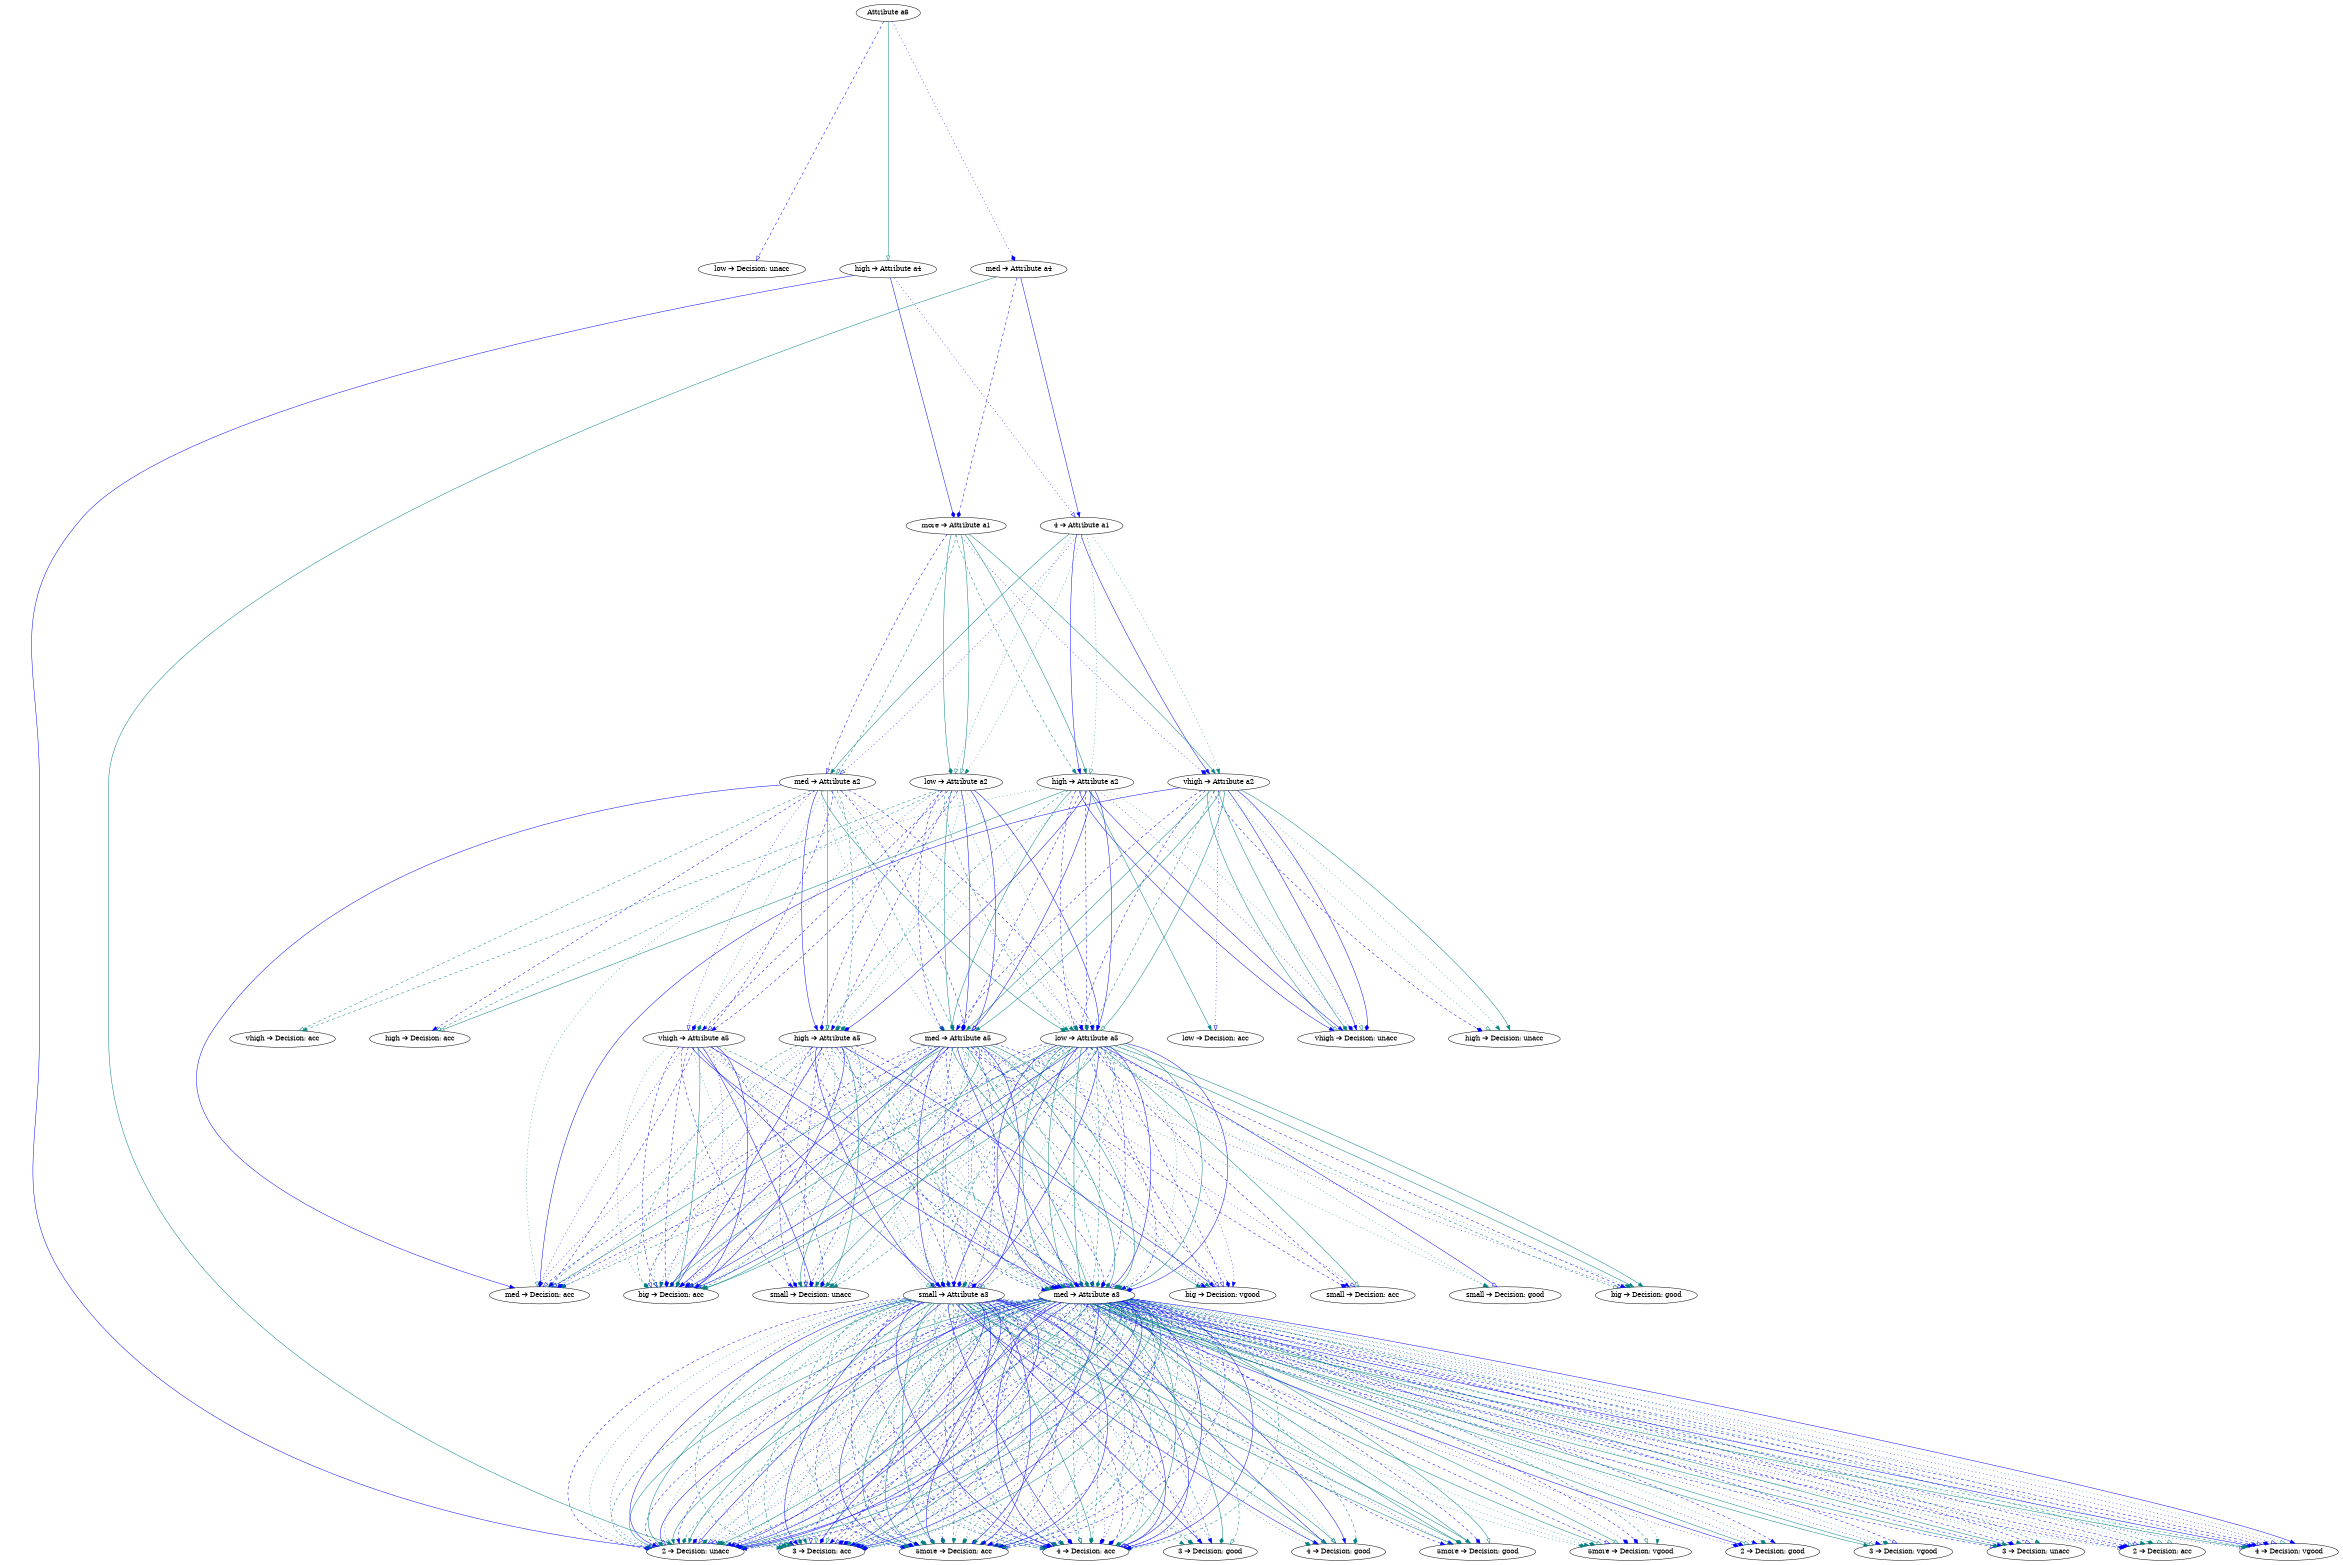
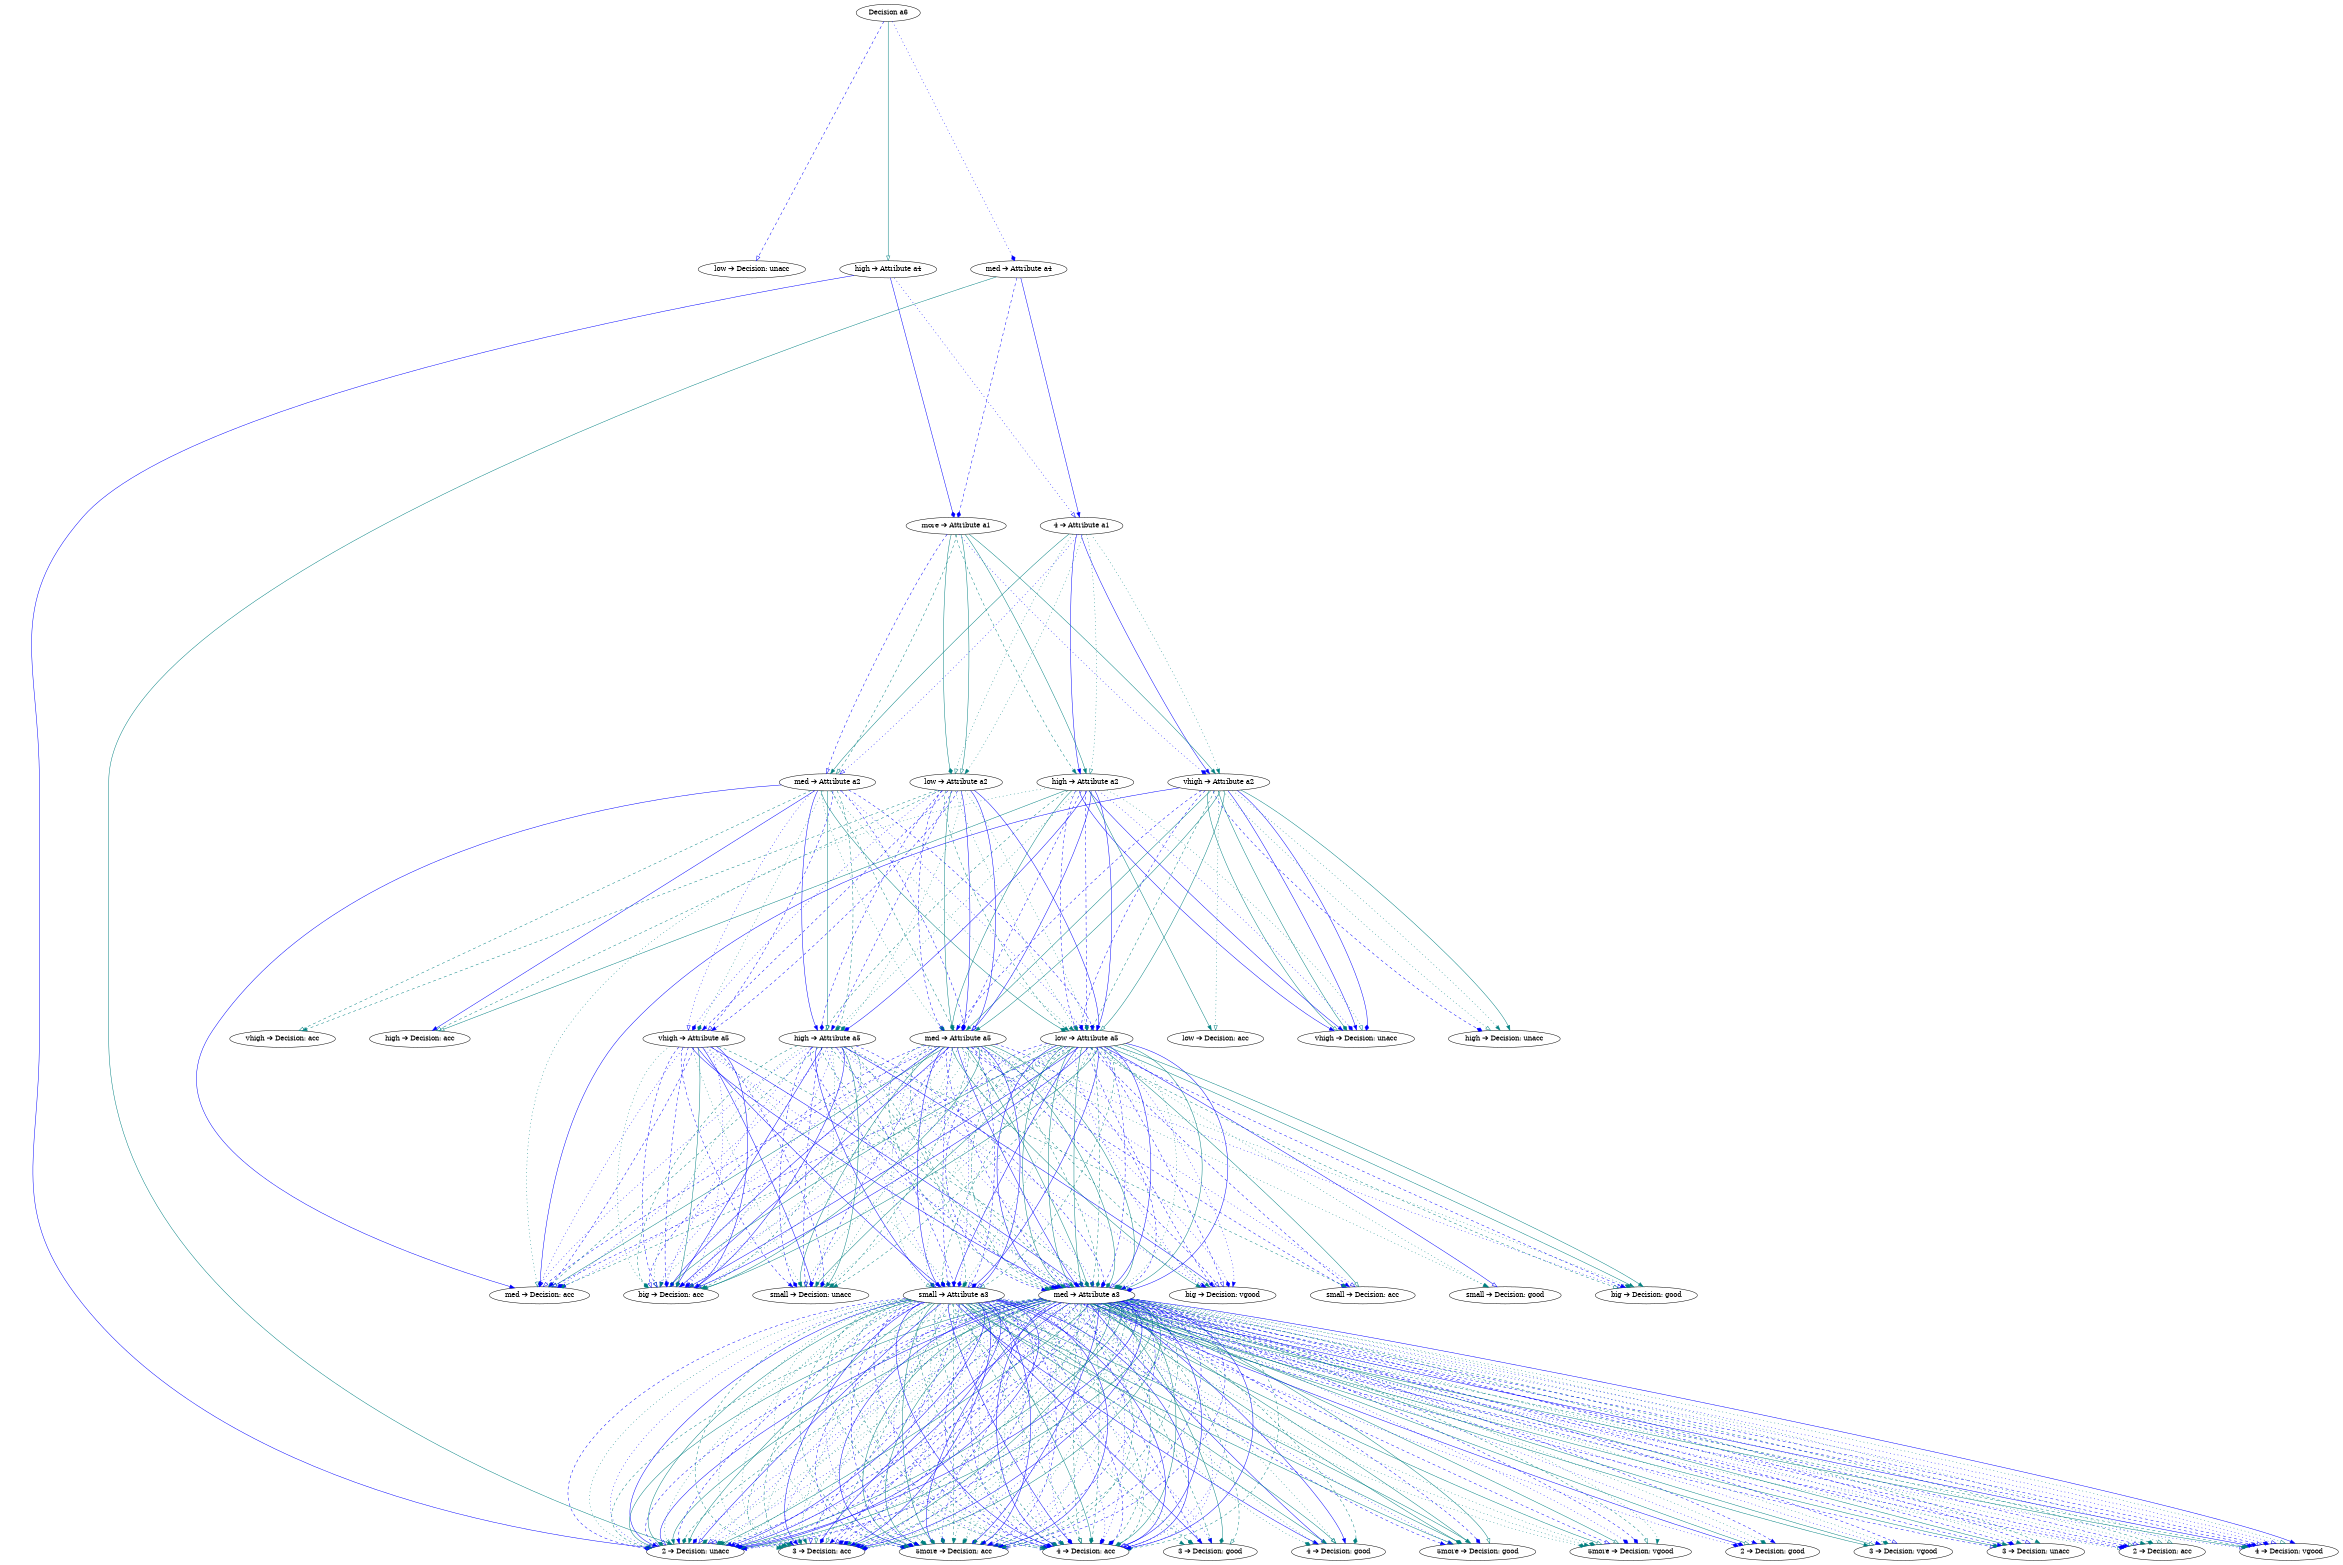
node "Attribute a6": label "Attribute a6" -> "Decision a6"
edge "vhigh ➔ Attribute a2" -> "low ➔ Decision: acc": color blue -> teal
edge "med ➔ Attribute a2" -> "high ➔ Decision: acc": style dashed -> solid
edge "high ➔ Attribute a5" -> "small ➔ Decision: acc": added
